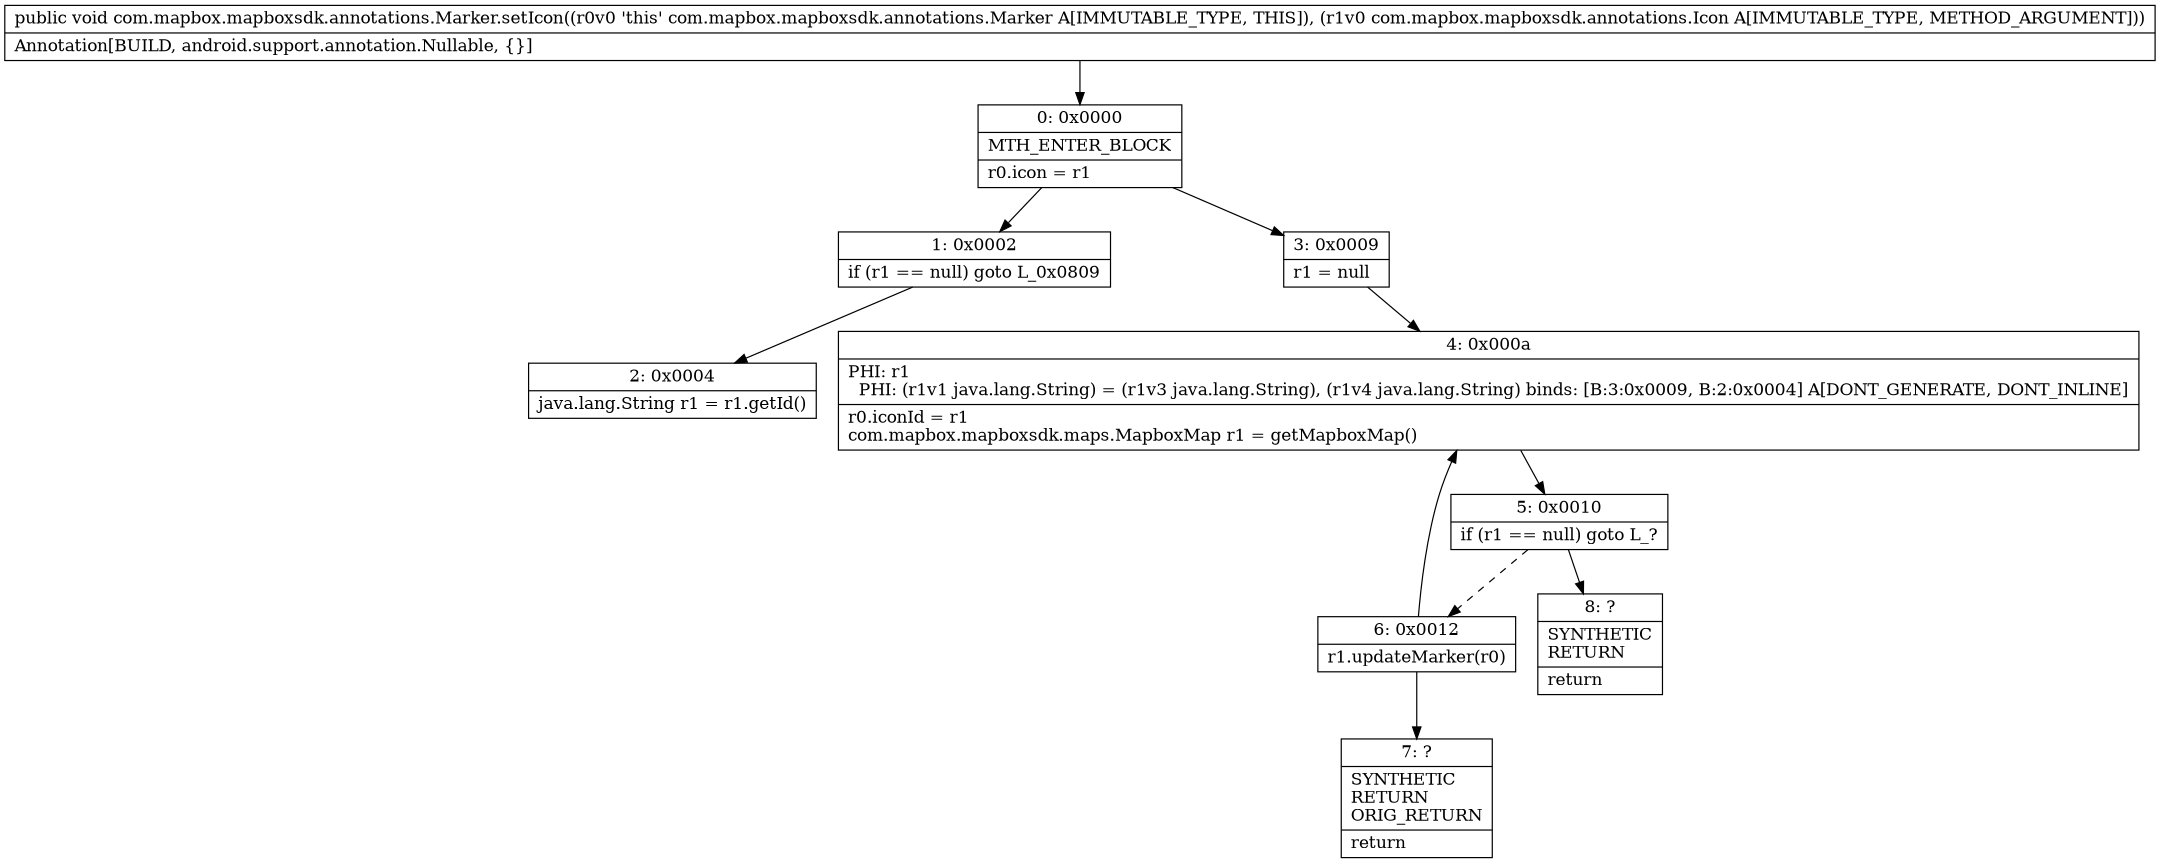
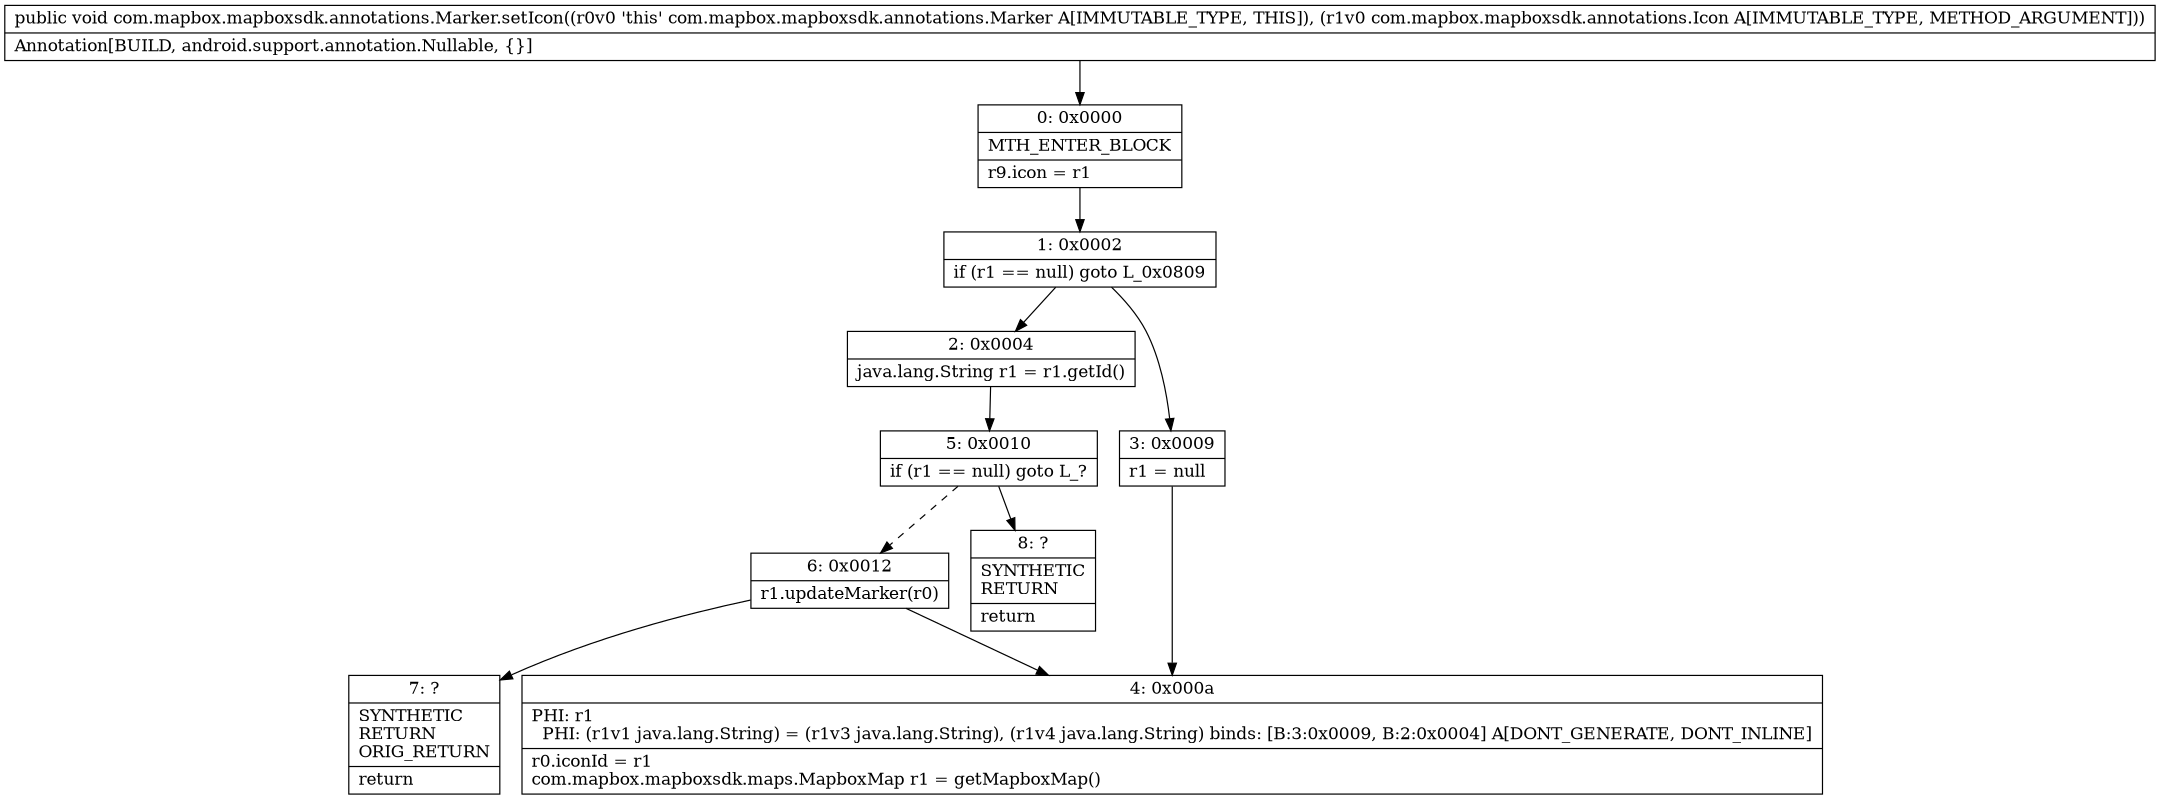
node "0: 0x0000": text "r0.icon = r1" -> "r9.icon = r1"
edge "0: 0x0000" -> "3: 0x0009": now "1: 0x0002" -> "3: 0x0009"
edge "4: 0x000a" -> "5: 0x0010": now "2: 0x0004" -> "5: 0x0010"
